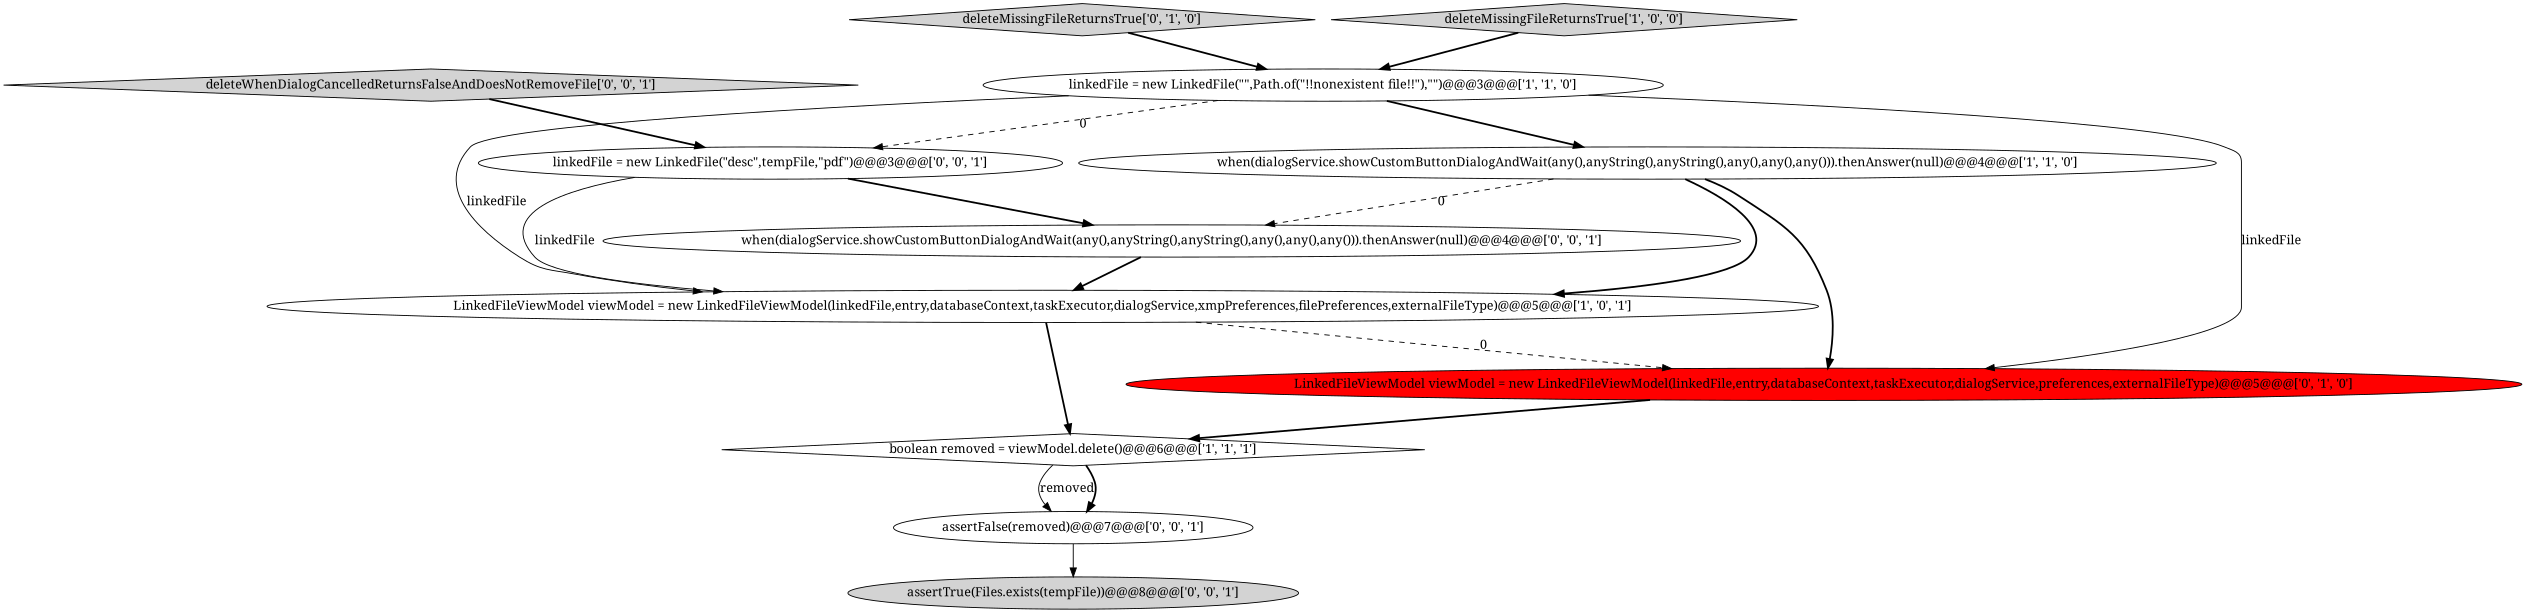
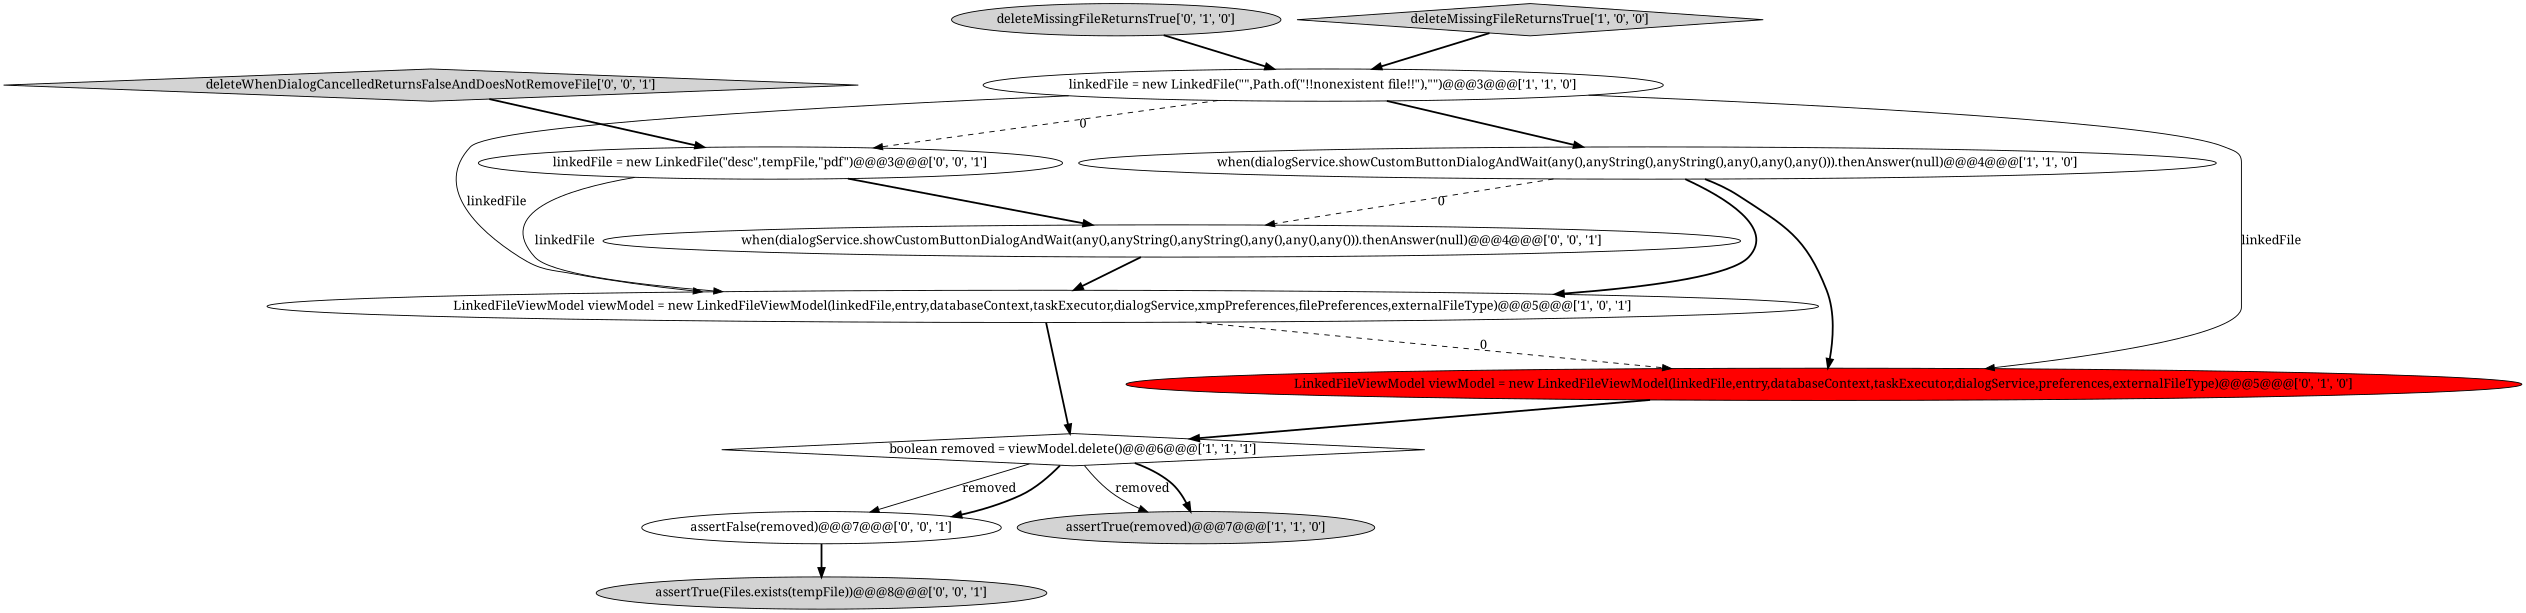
node "deleteMissingFileReturnsTrue['0', '1', '0']": shape diamond -> ellipse
node "assertTrue(removed)@@@7@@@['1', '1', '0']": added
edge "assertFalse(removed)@@@7@@@['0', '0', '1']" -> "assertTrue(Files.exists(tempFile))@@@8@@@['0', '0', '1']": style solid -> bold
